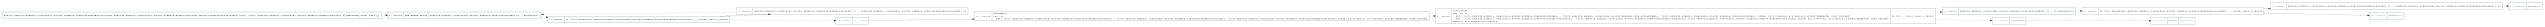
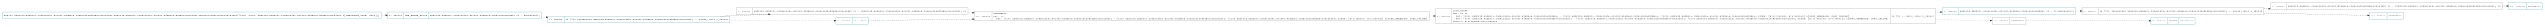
edge "2: 0x0008" -> "0: 0x0000": now "2: 0x0008" -> "13: 0x000d"
